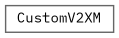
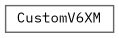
node "CustomV2XM": label "CustomV2XM" -> "CustomV6XM"
